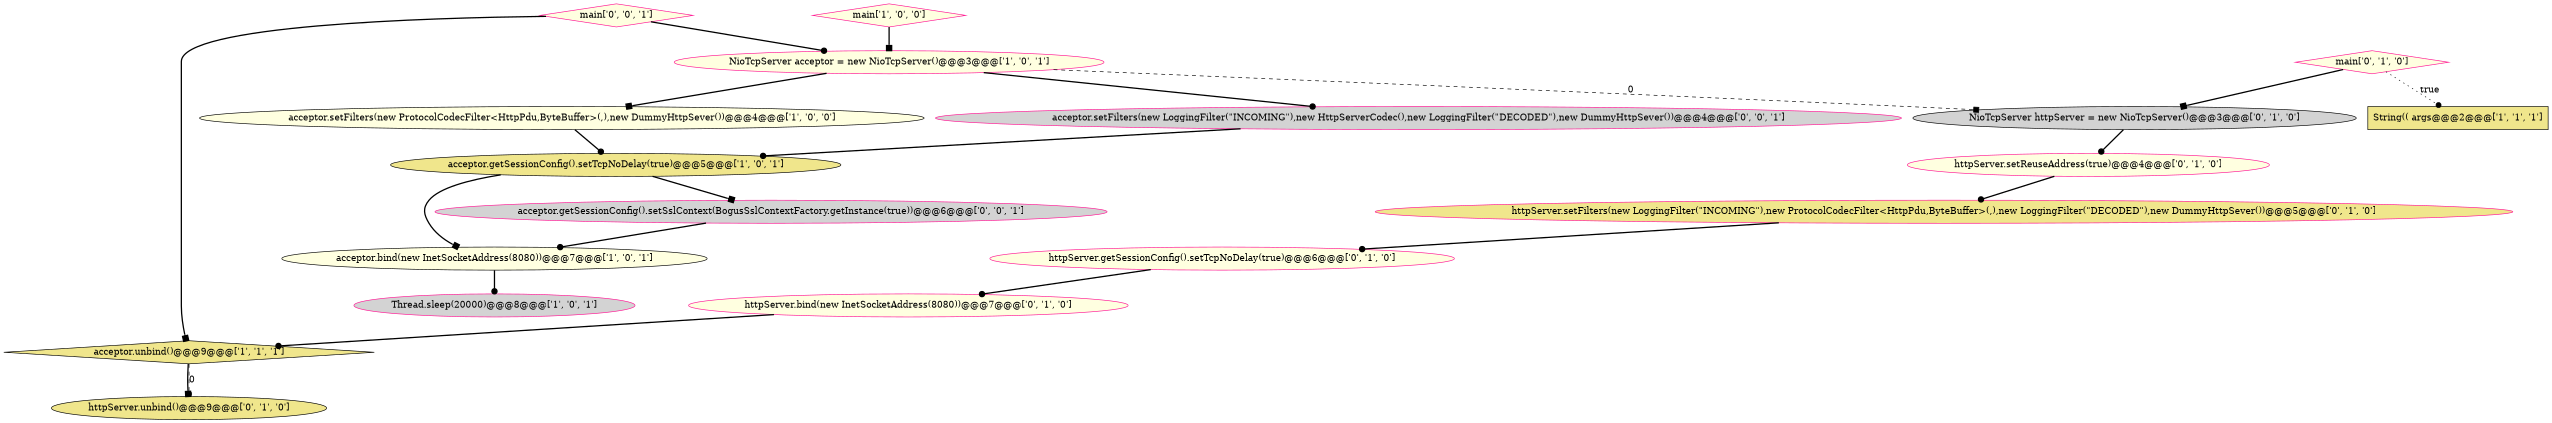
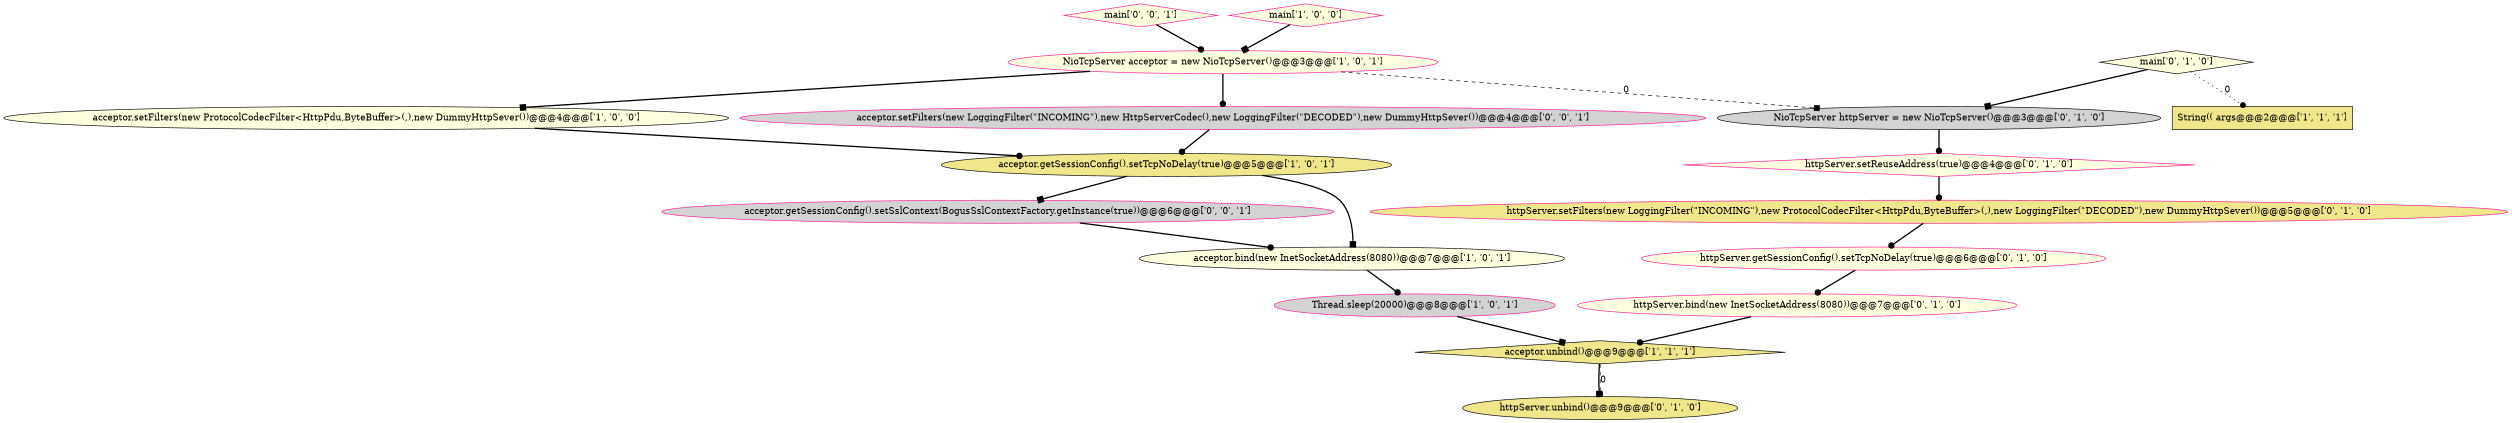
edge "main['0', '0', '1']" -> "acceptor.unbind()@@@9@@@['1', '1', '1']": now "Thread.sleep(20000)@@@8@@@['1', '0', '1']" -> "acceptor.unbind()@@@9@@@['1', '1', '1']"
node "main['0', '1', '0']": color deeppink -> black
edge "main['0', '1', '0']" -> "String(( args@@@2@@@['1', '1', '1']": label "true" -> "0"
node "httpServer.setReuseAddress(true)@@@4@@@['0', '1', '0']": shape ellipse -> diamond
